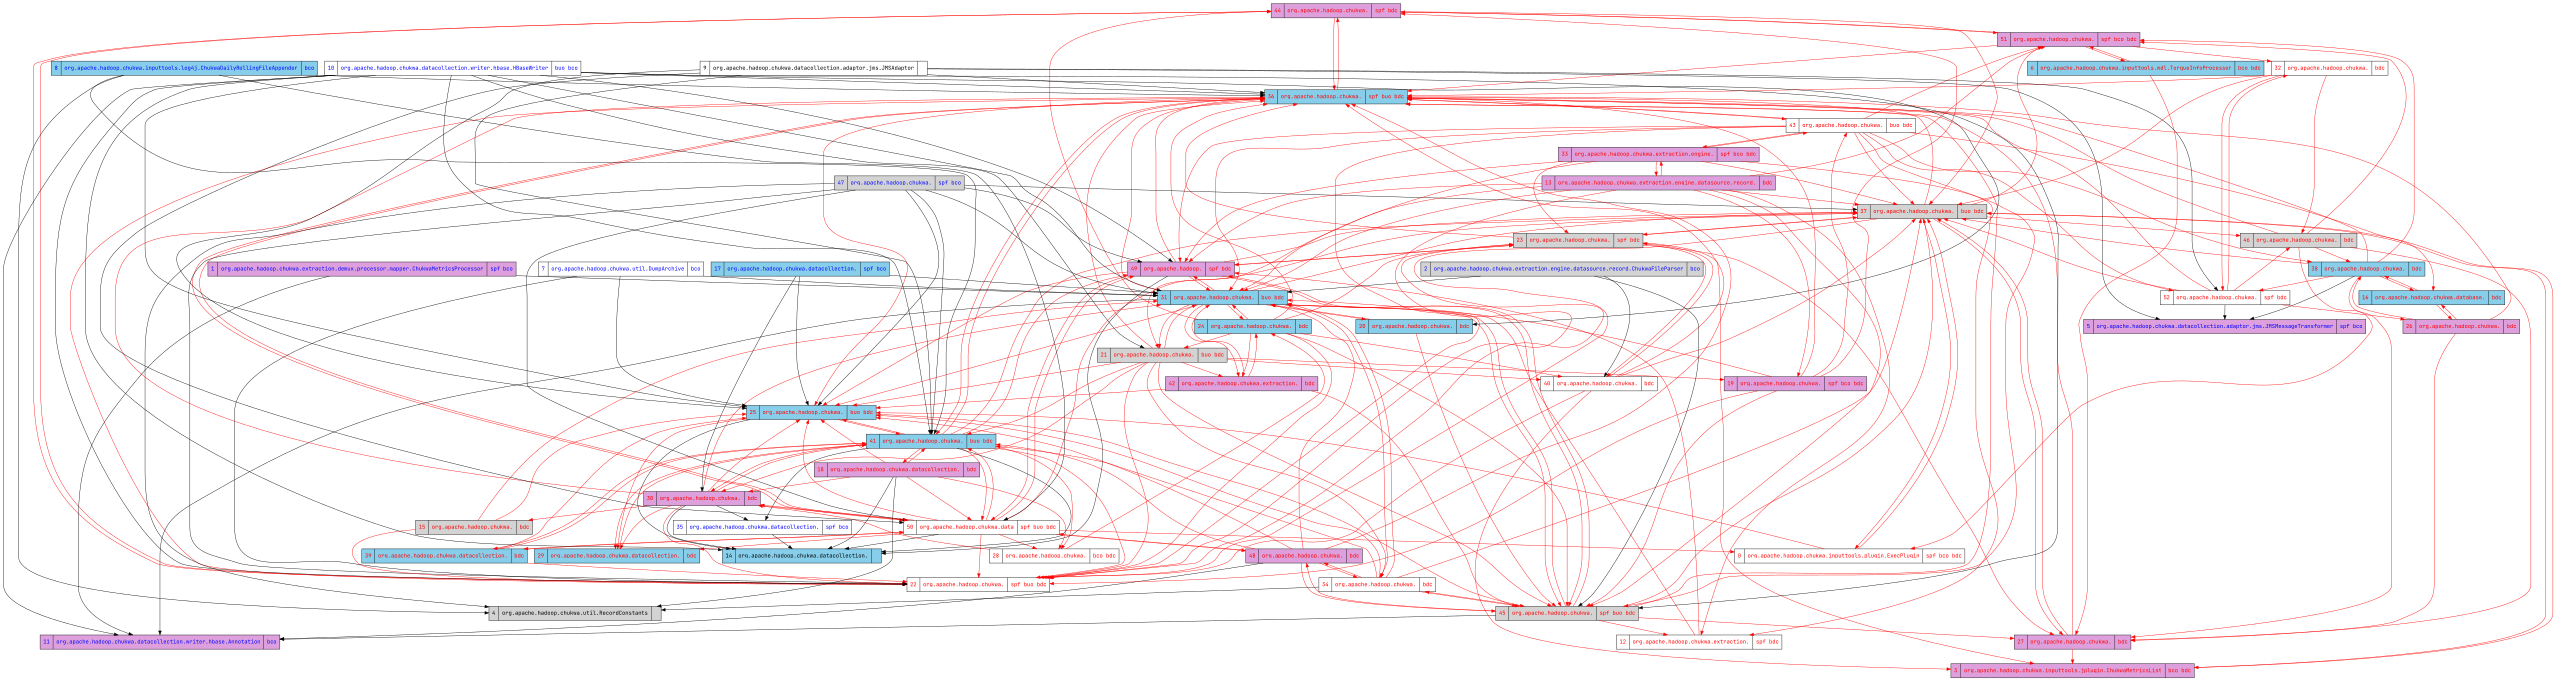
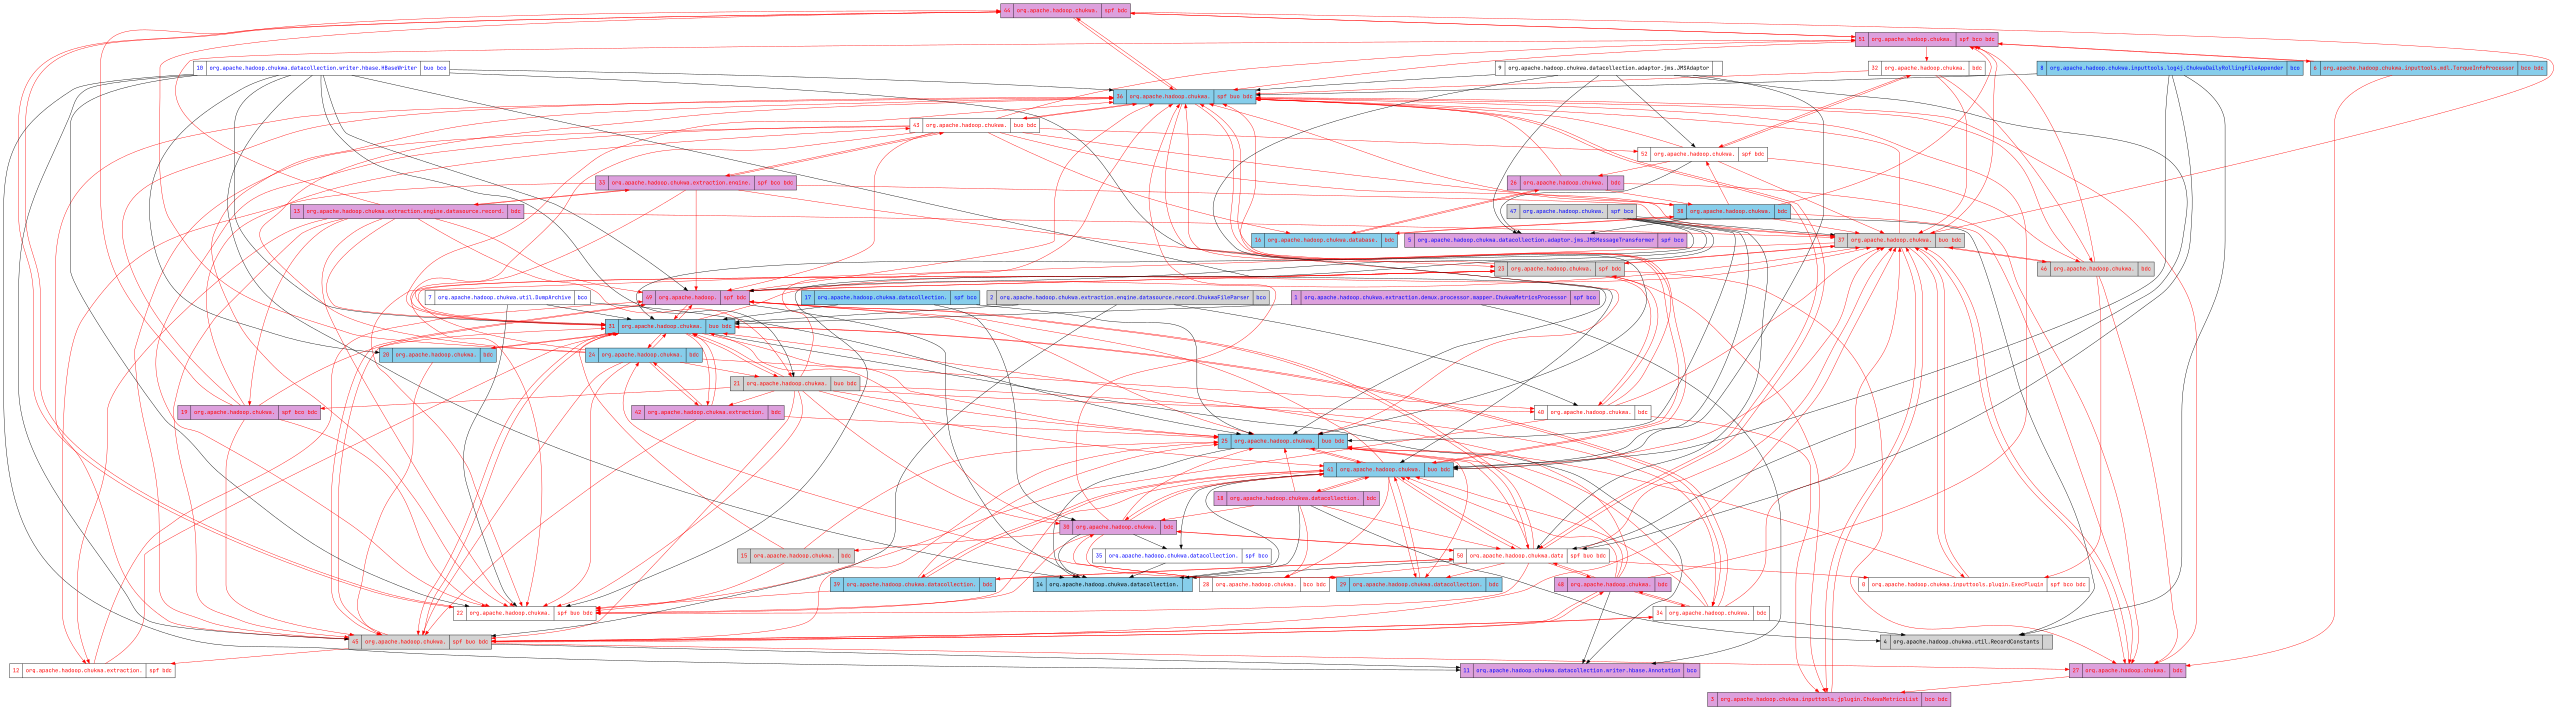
edge "46" -> "38": now "46" -> "37"
edge "25" -> "45": reversed
